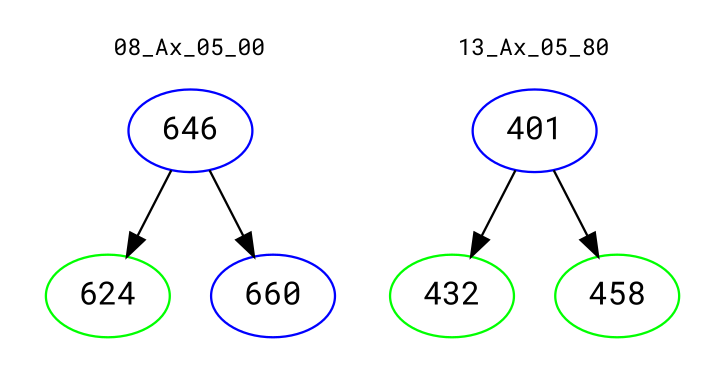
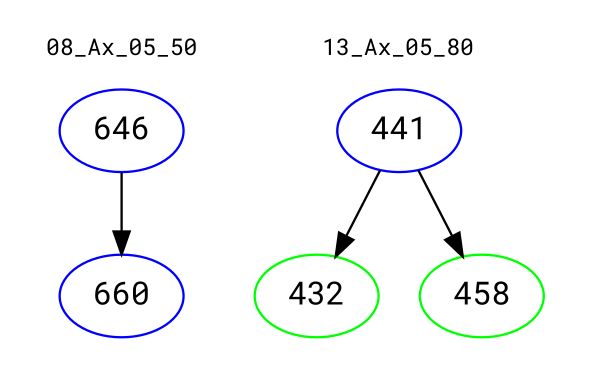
cluster "08_Ax_05_00": label "08_Ax_05_00" -> "08_Ax_05_50"
node "401": label "401" -> "441"
node "624": removed
